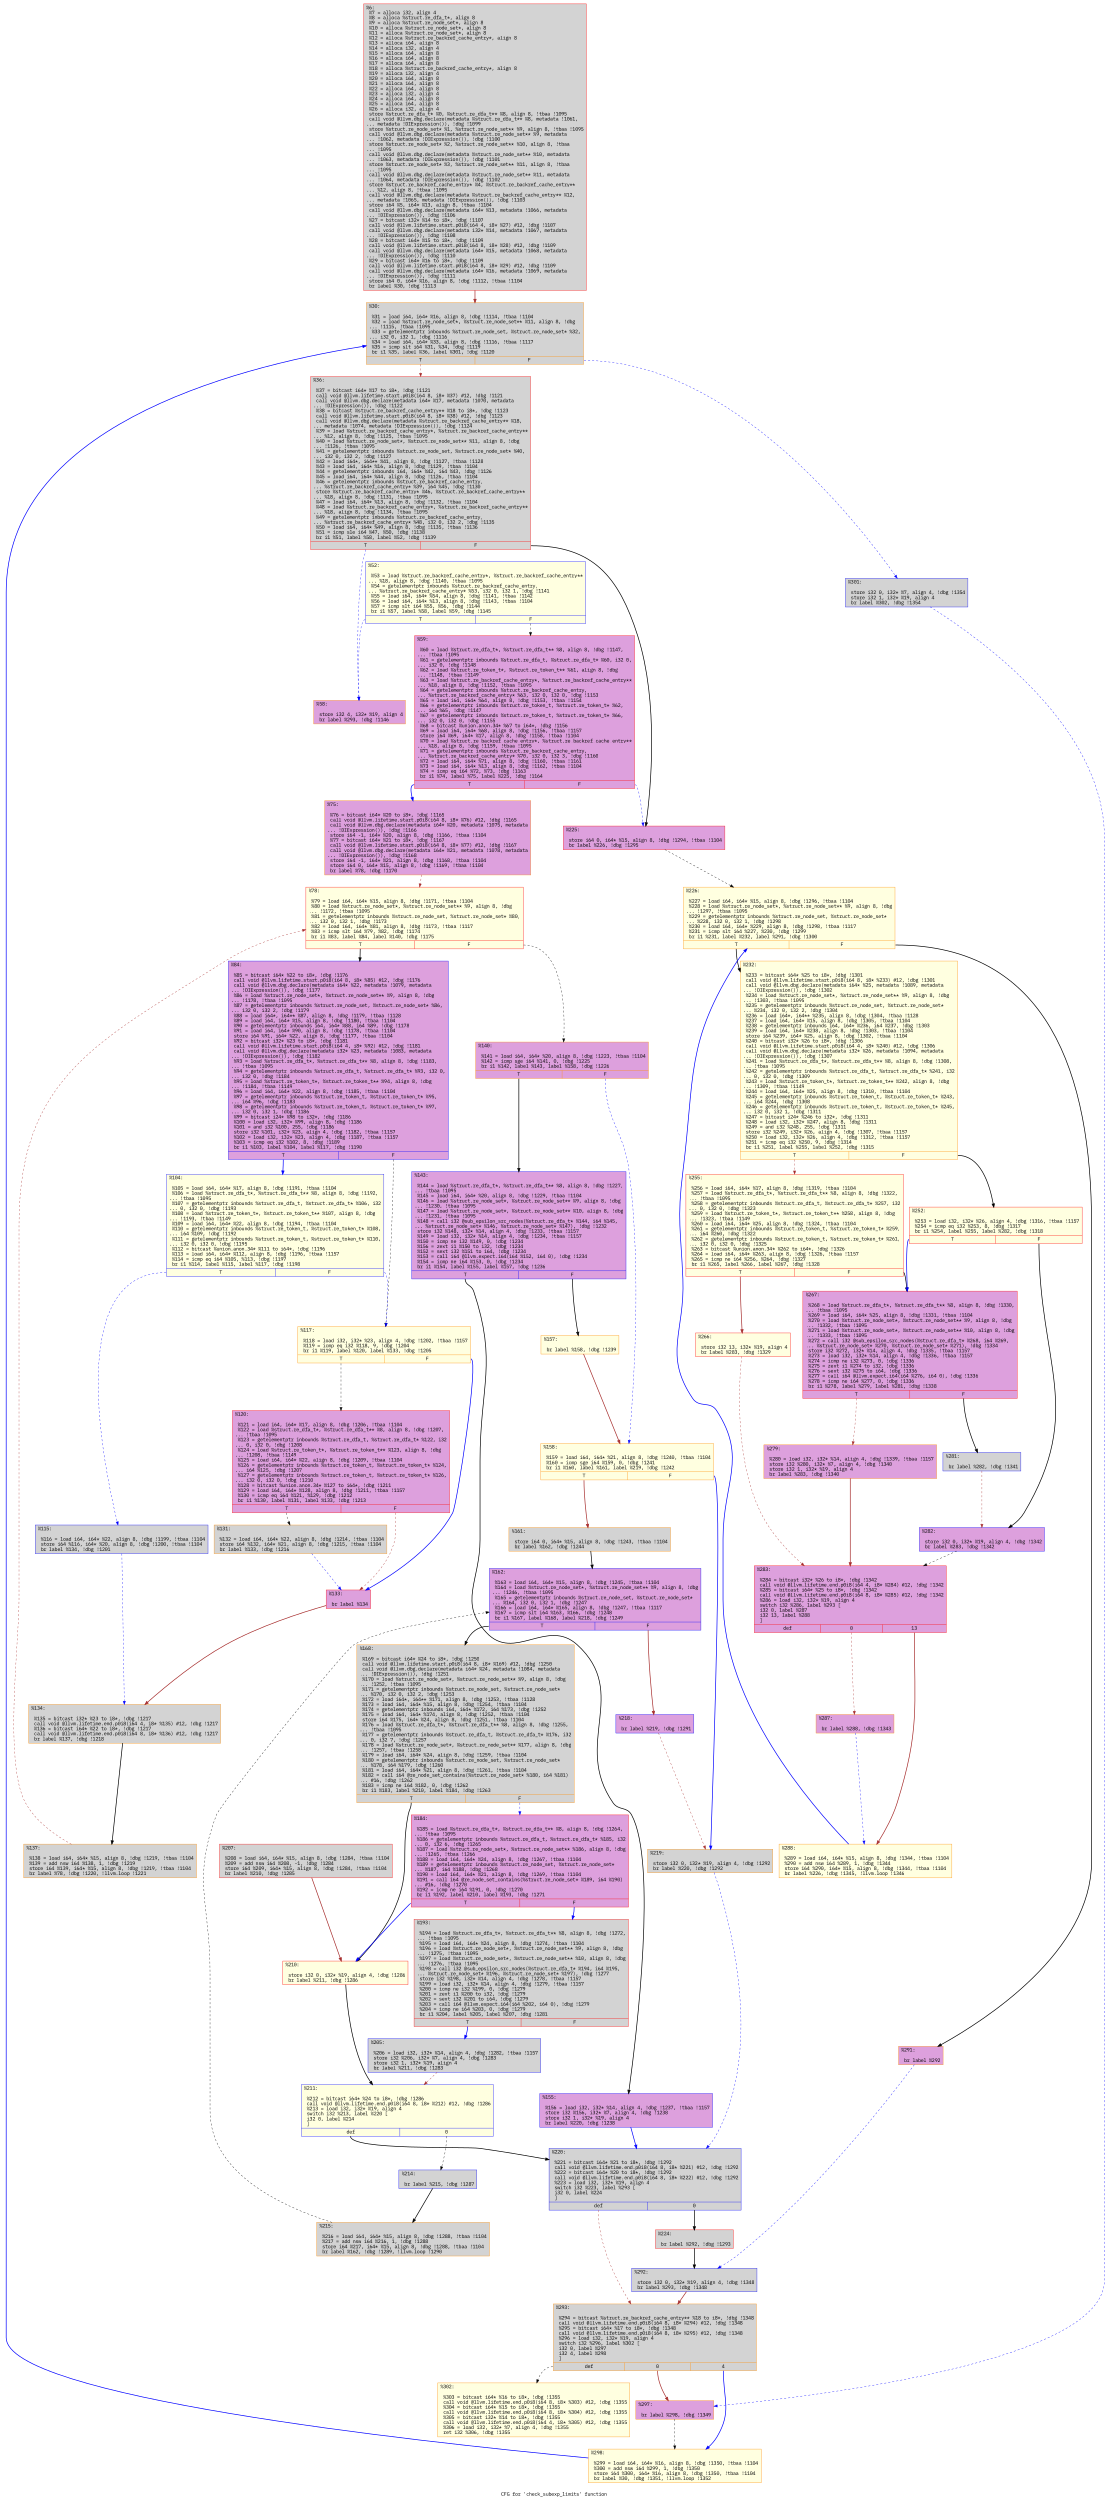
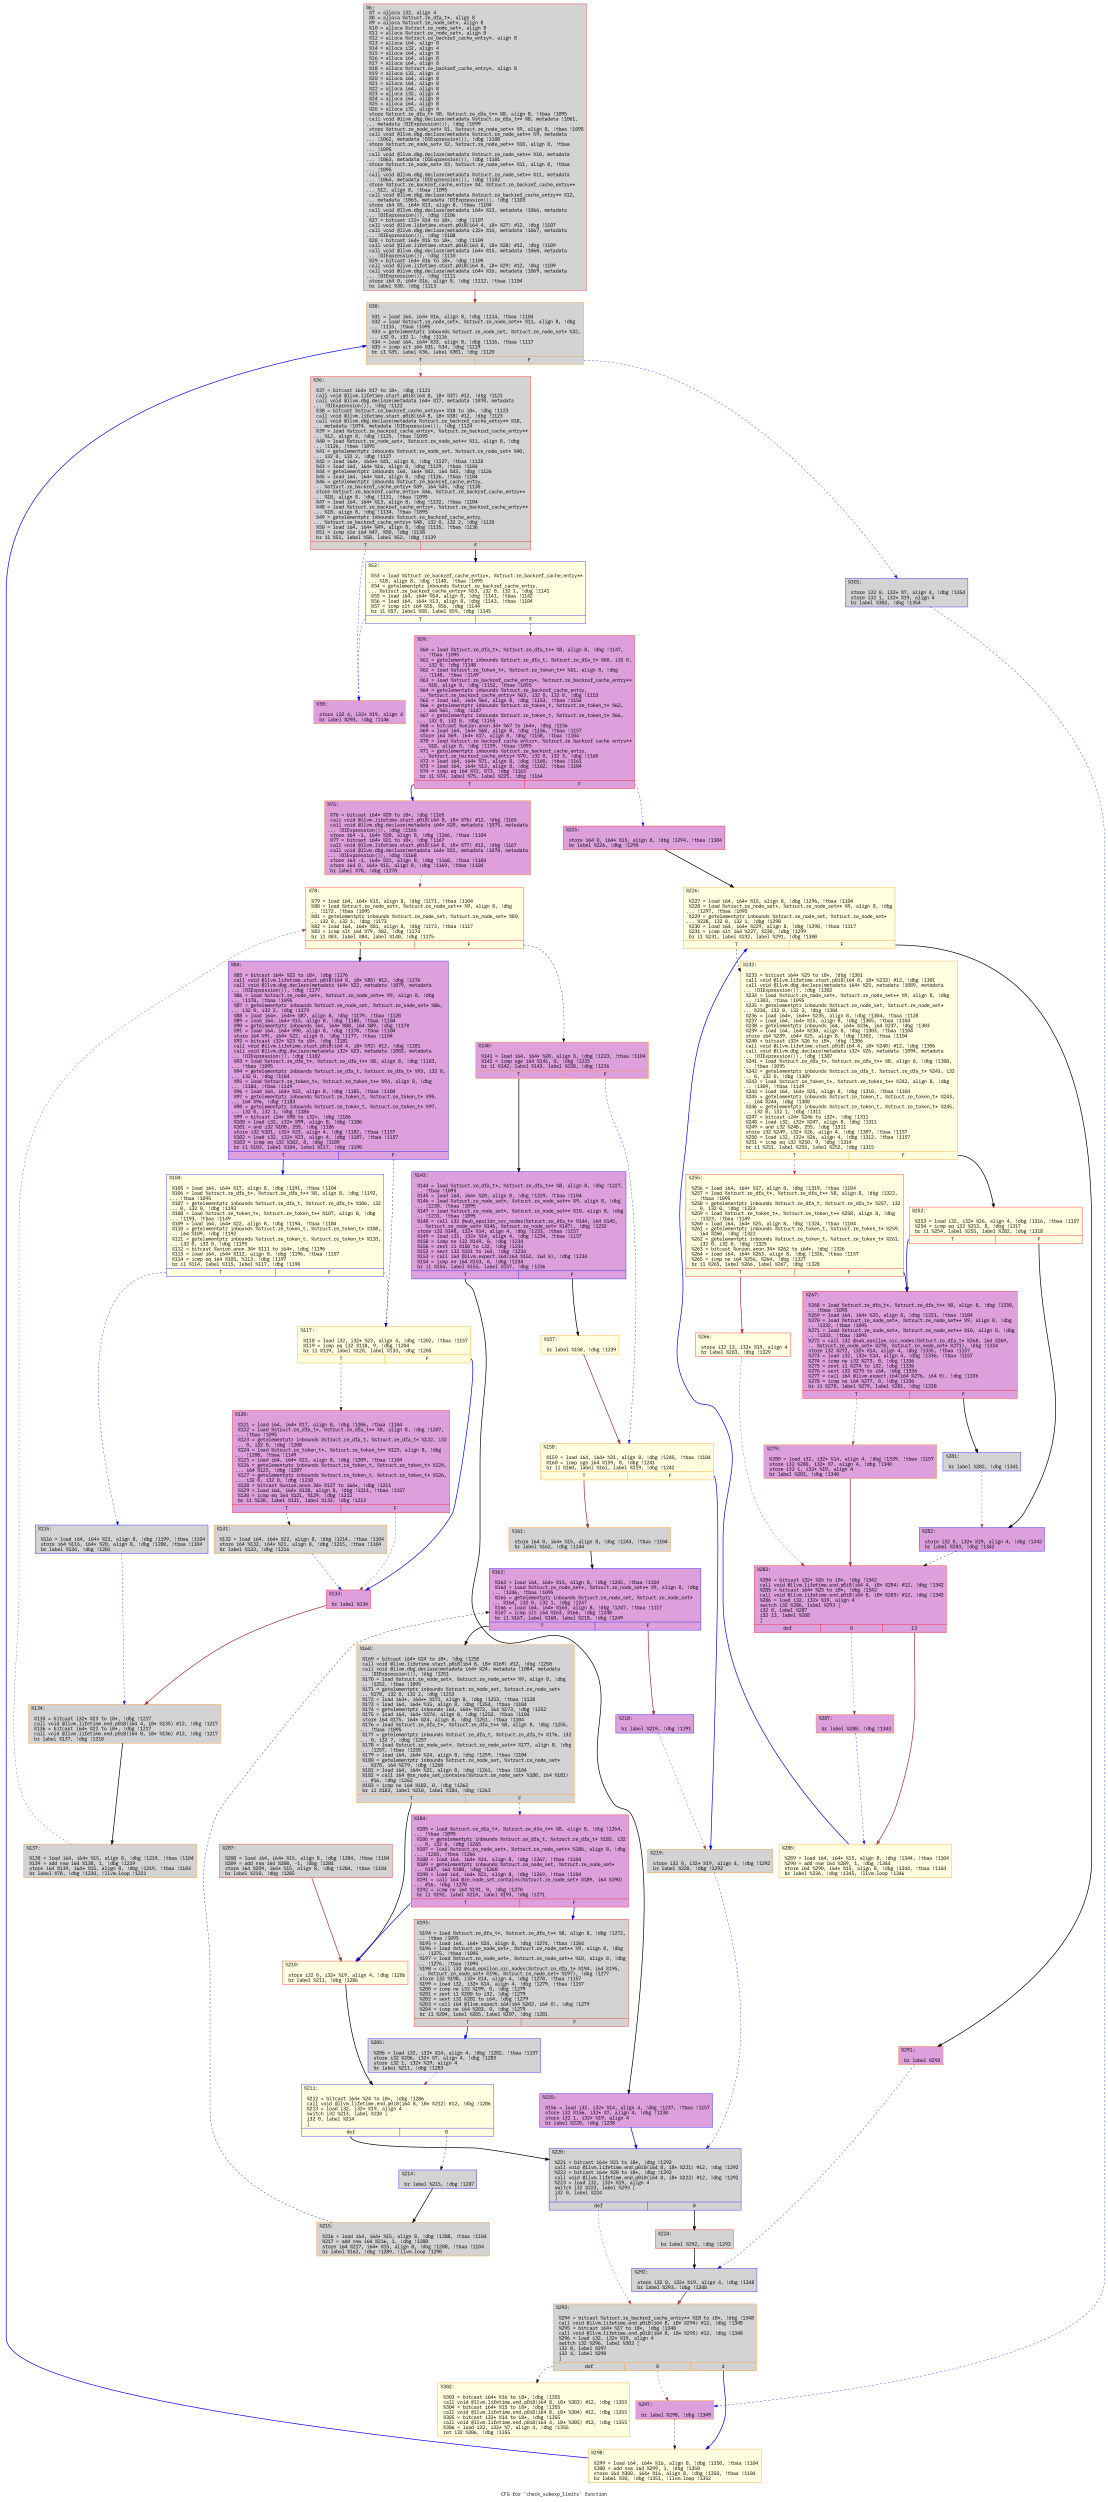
edge "%36:" -> "%225:": now "%36:" -> "%52:"
edge "%225:" -> "%226:": style dashed -> bold
edge "%226:" -> "%232:": style bold -> dashed
edge "%293:" -> "%297:": style bold -> dashed
